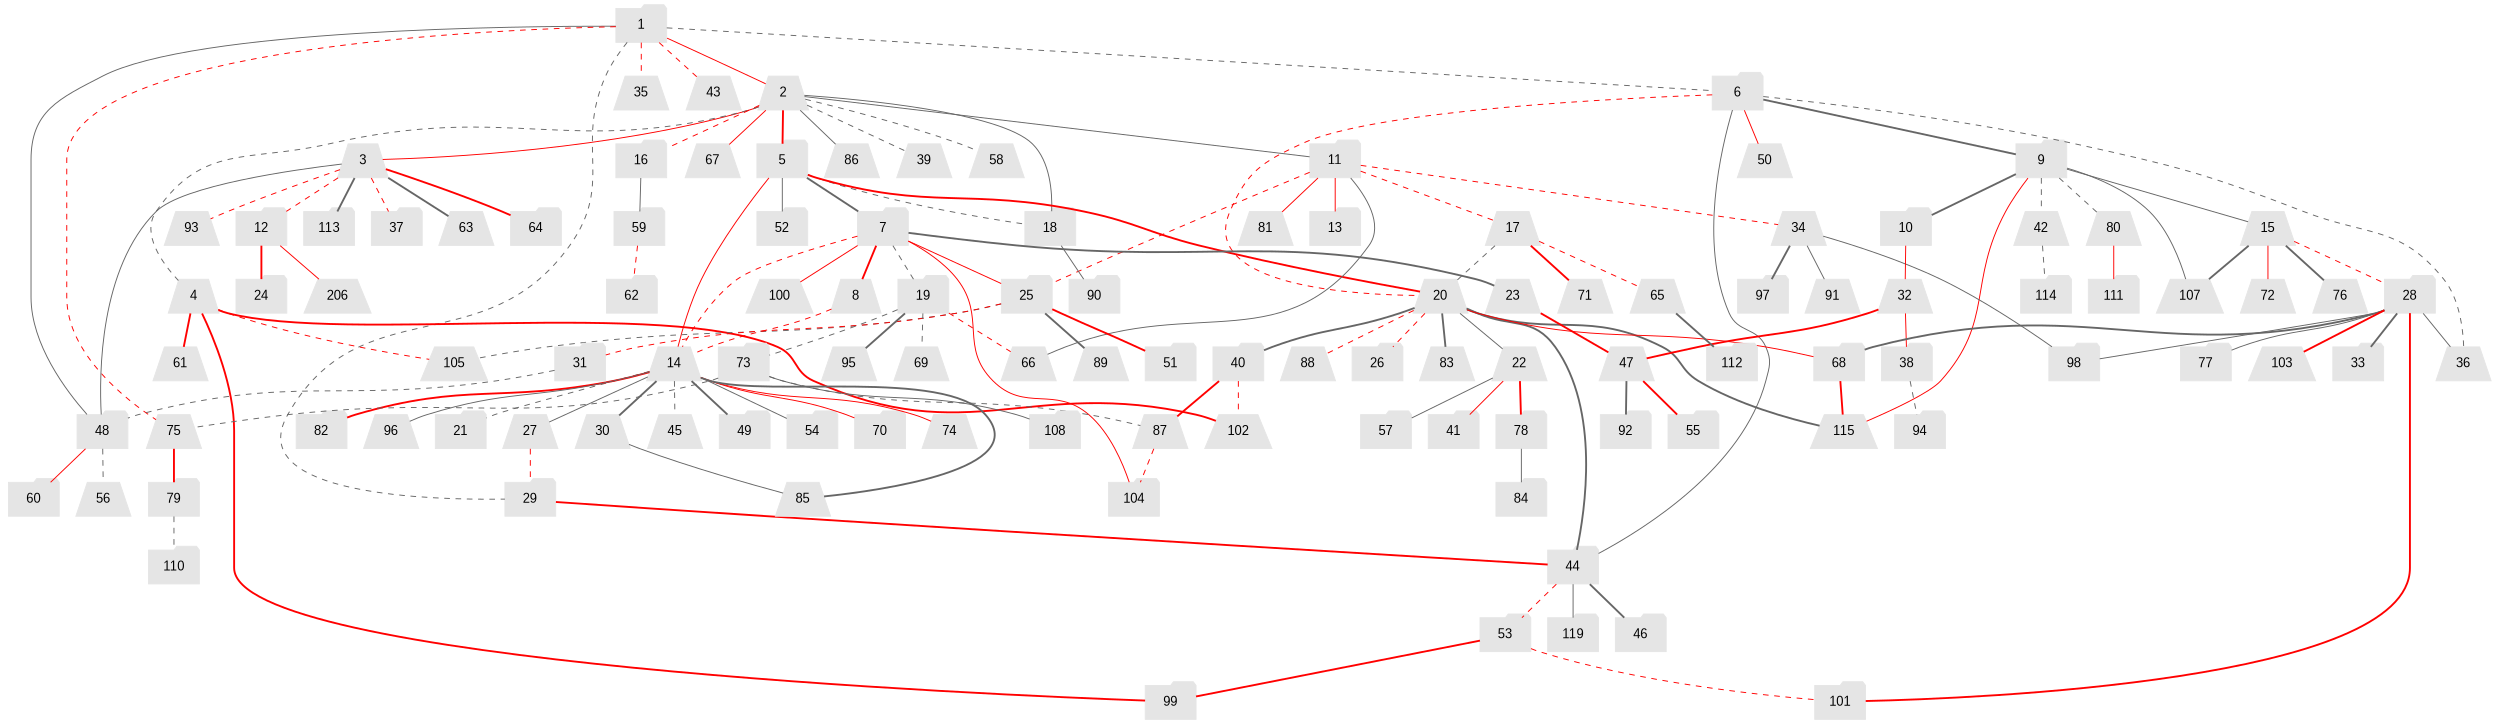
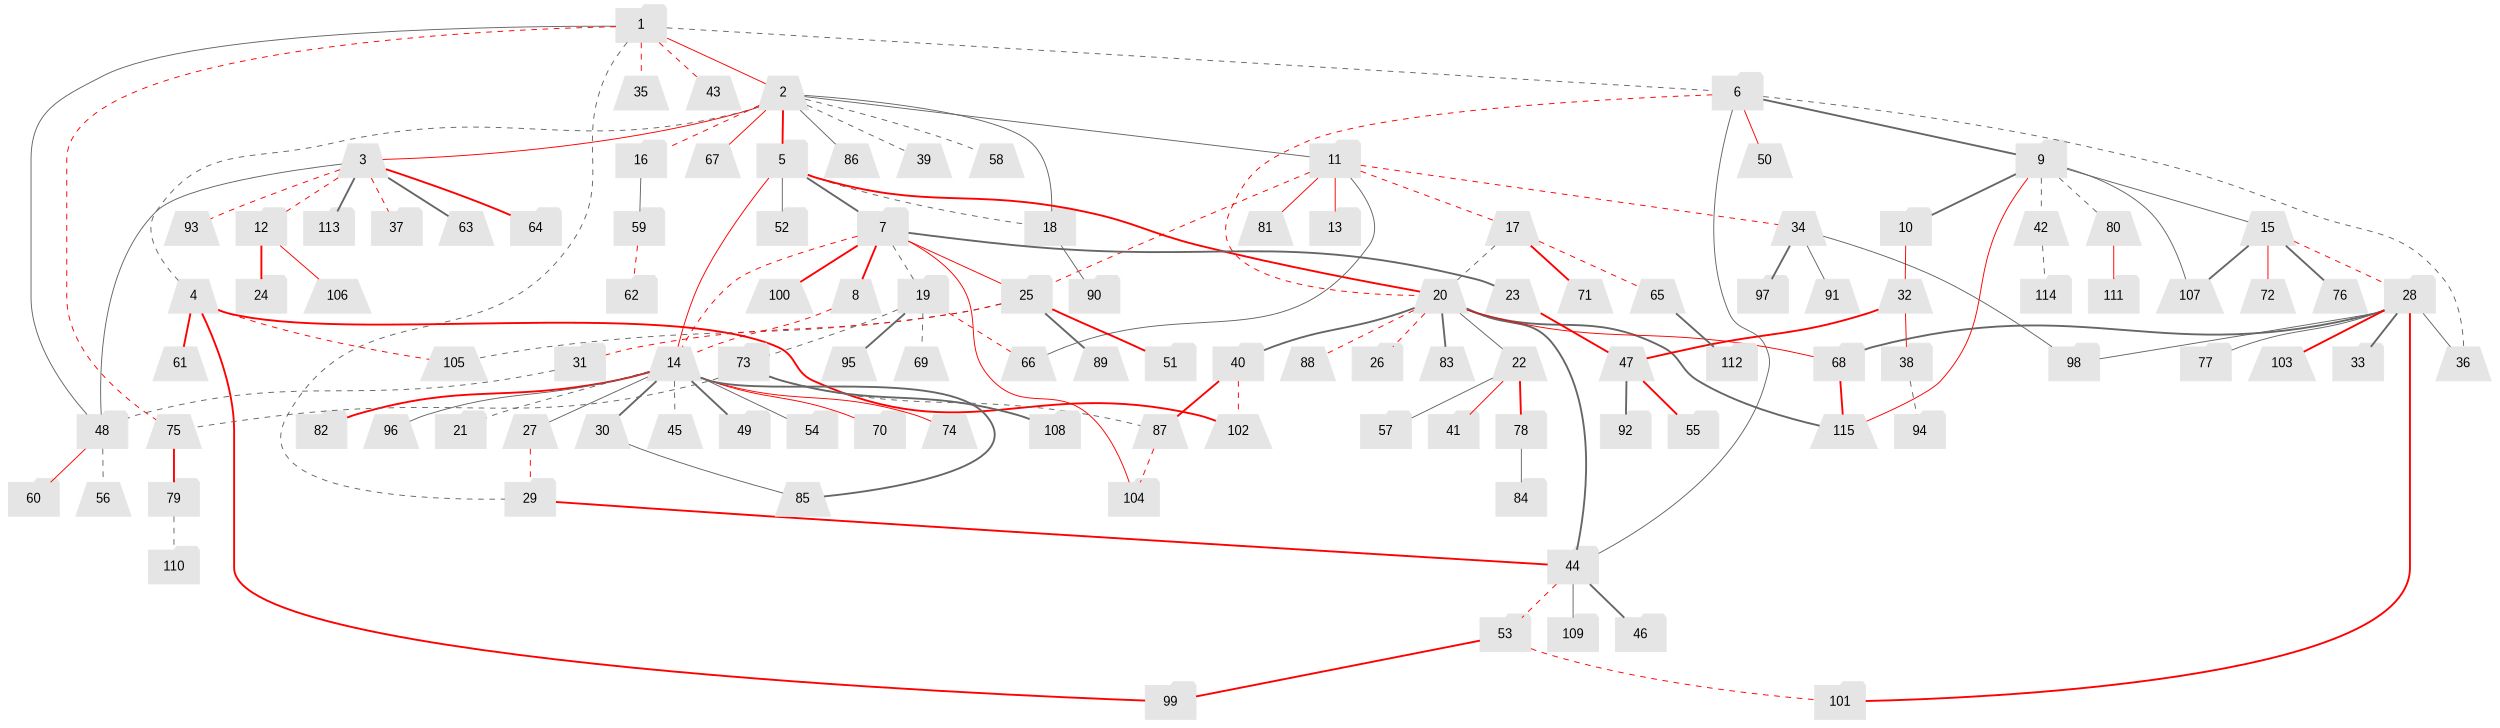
edge "7" -- "100": style solid -> bold
node "206": label "206" -> "106"
edge "73" -- "108": style solid -> bold
node "119": label "119" -> "109"
